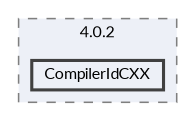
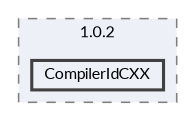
cluster "4.0.2": label "4.0.2" -> "1.0.2"
